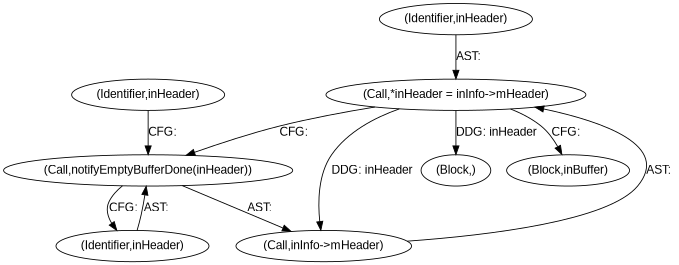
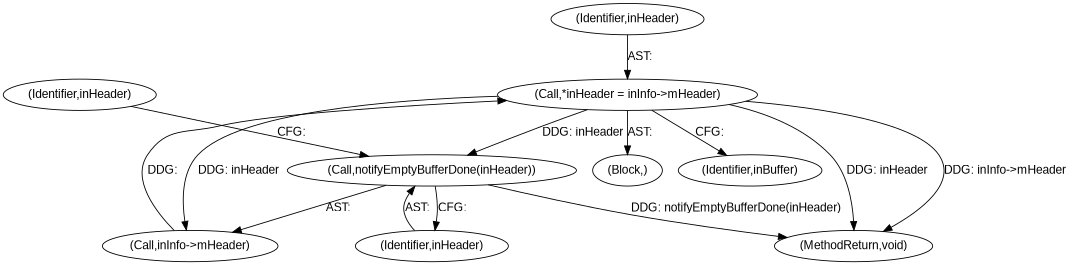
edge "(Call,*inHeader = inInfo->mHeader)" -> "(Call,notifyEmptyBufferDone(inHeader))": label "CFG: " -> "DDG: inHeader"
edge "(Call,*inHeader = inInfo->mHeader)" -> "(Block,)": label "DDG: inHeader" -> "AST: "
node "(Block,inBuffer)": label "(Block,inBuffer)" -> "(Identifier,inBuffer)"
edge "(Call,inInfo->mHeader)" -> "(Call,*inHeader = inInfo->mHeader)": label "AST: " -> "DDG: "
node "(MethodReturn,void)": added
